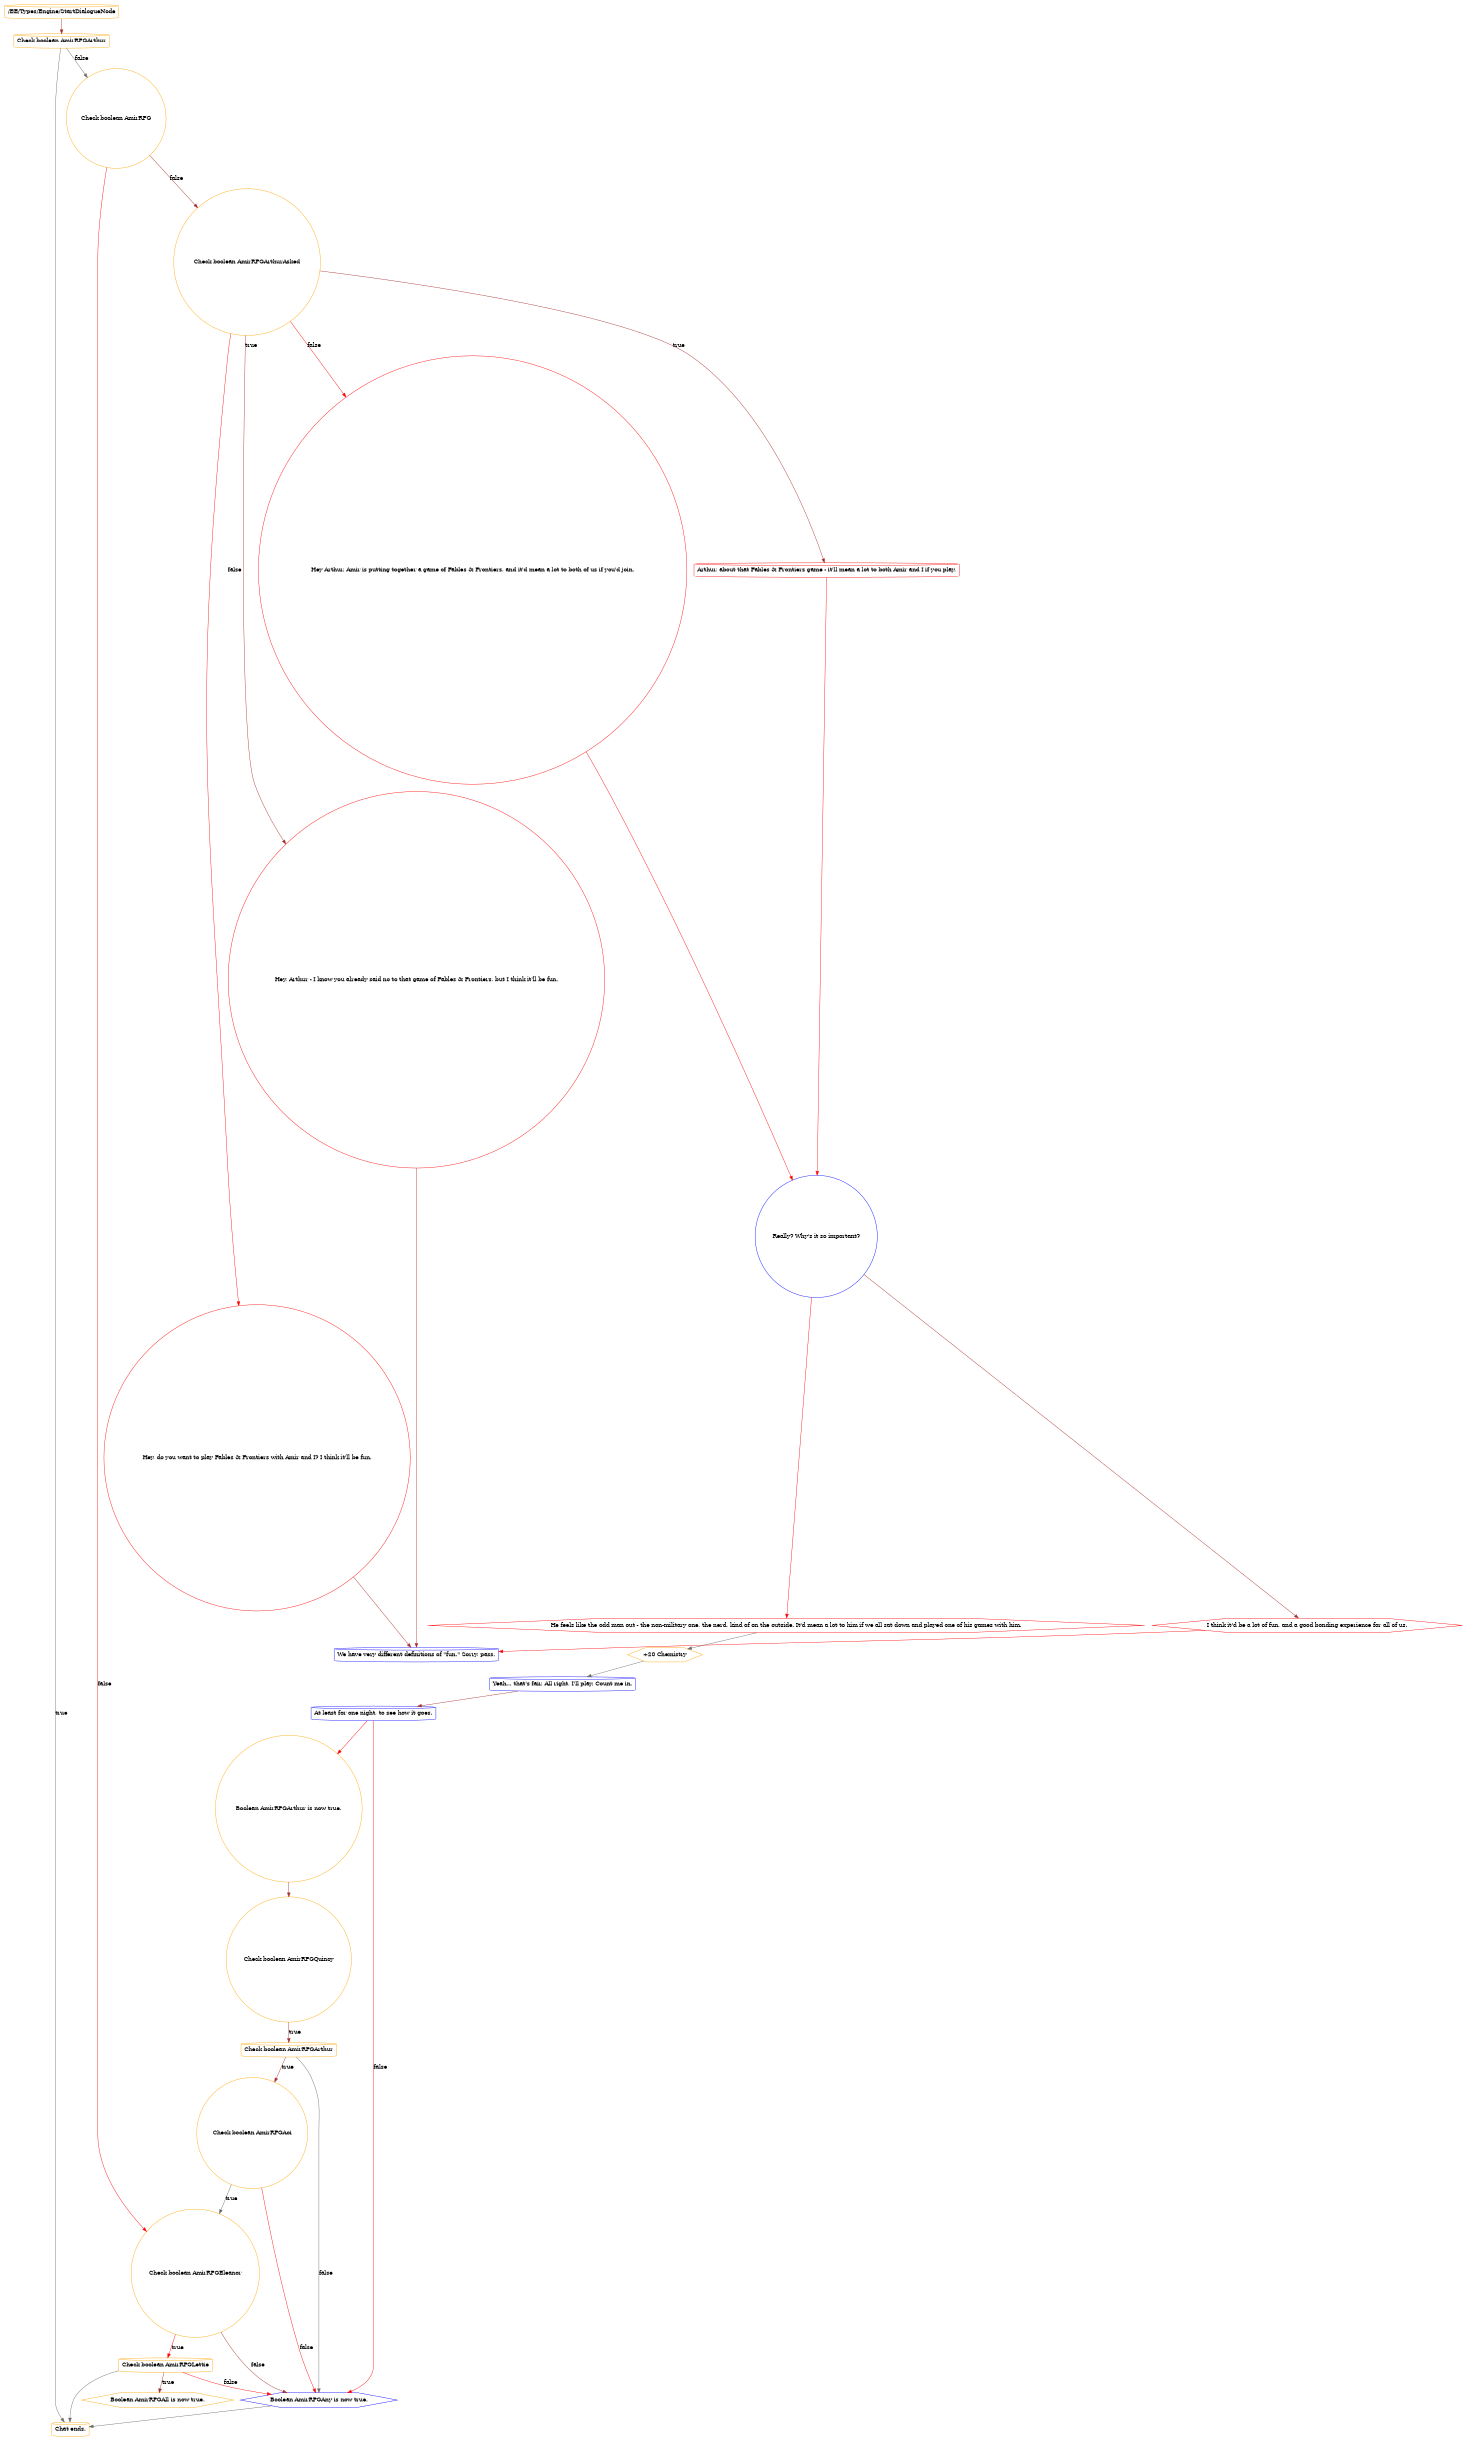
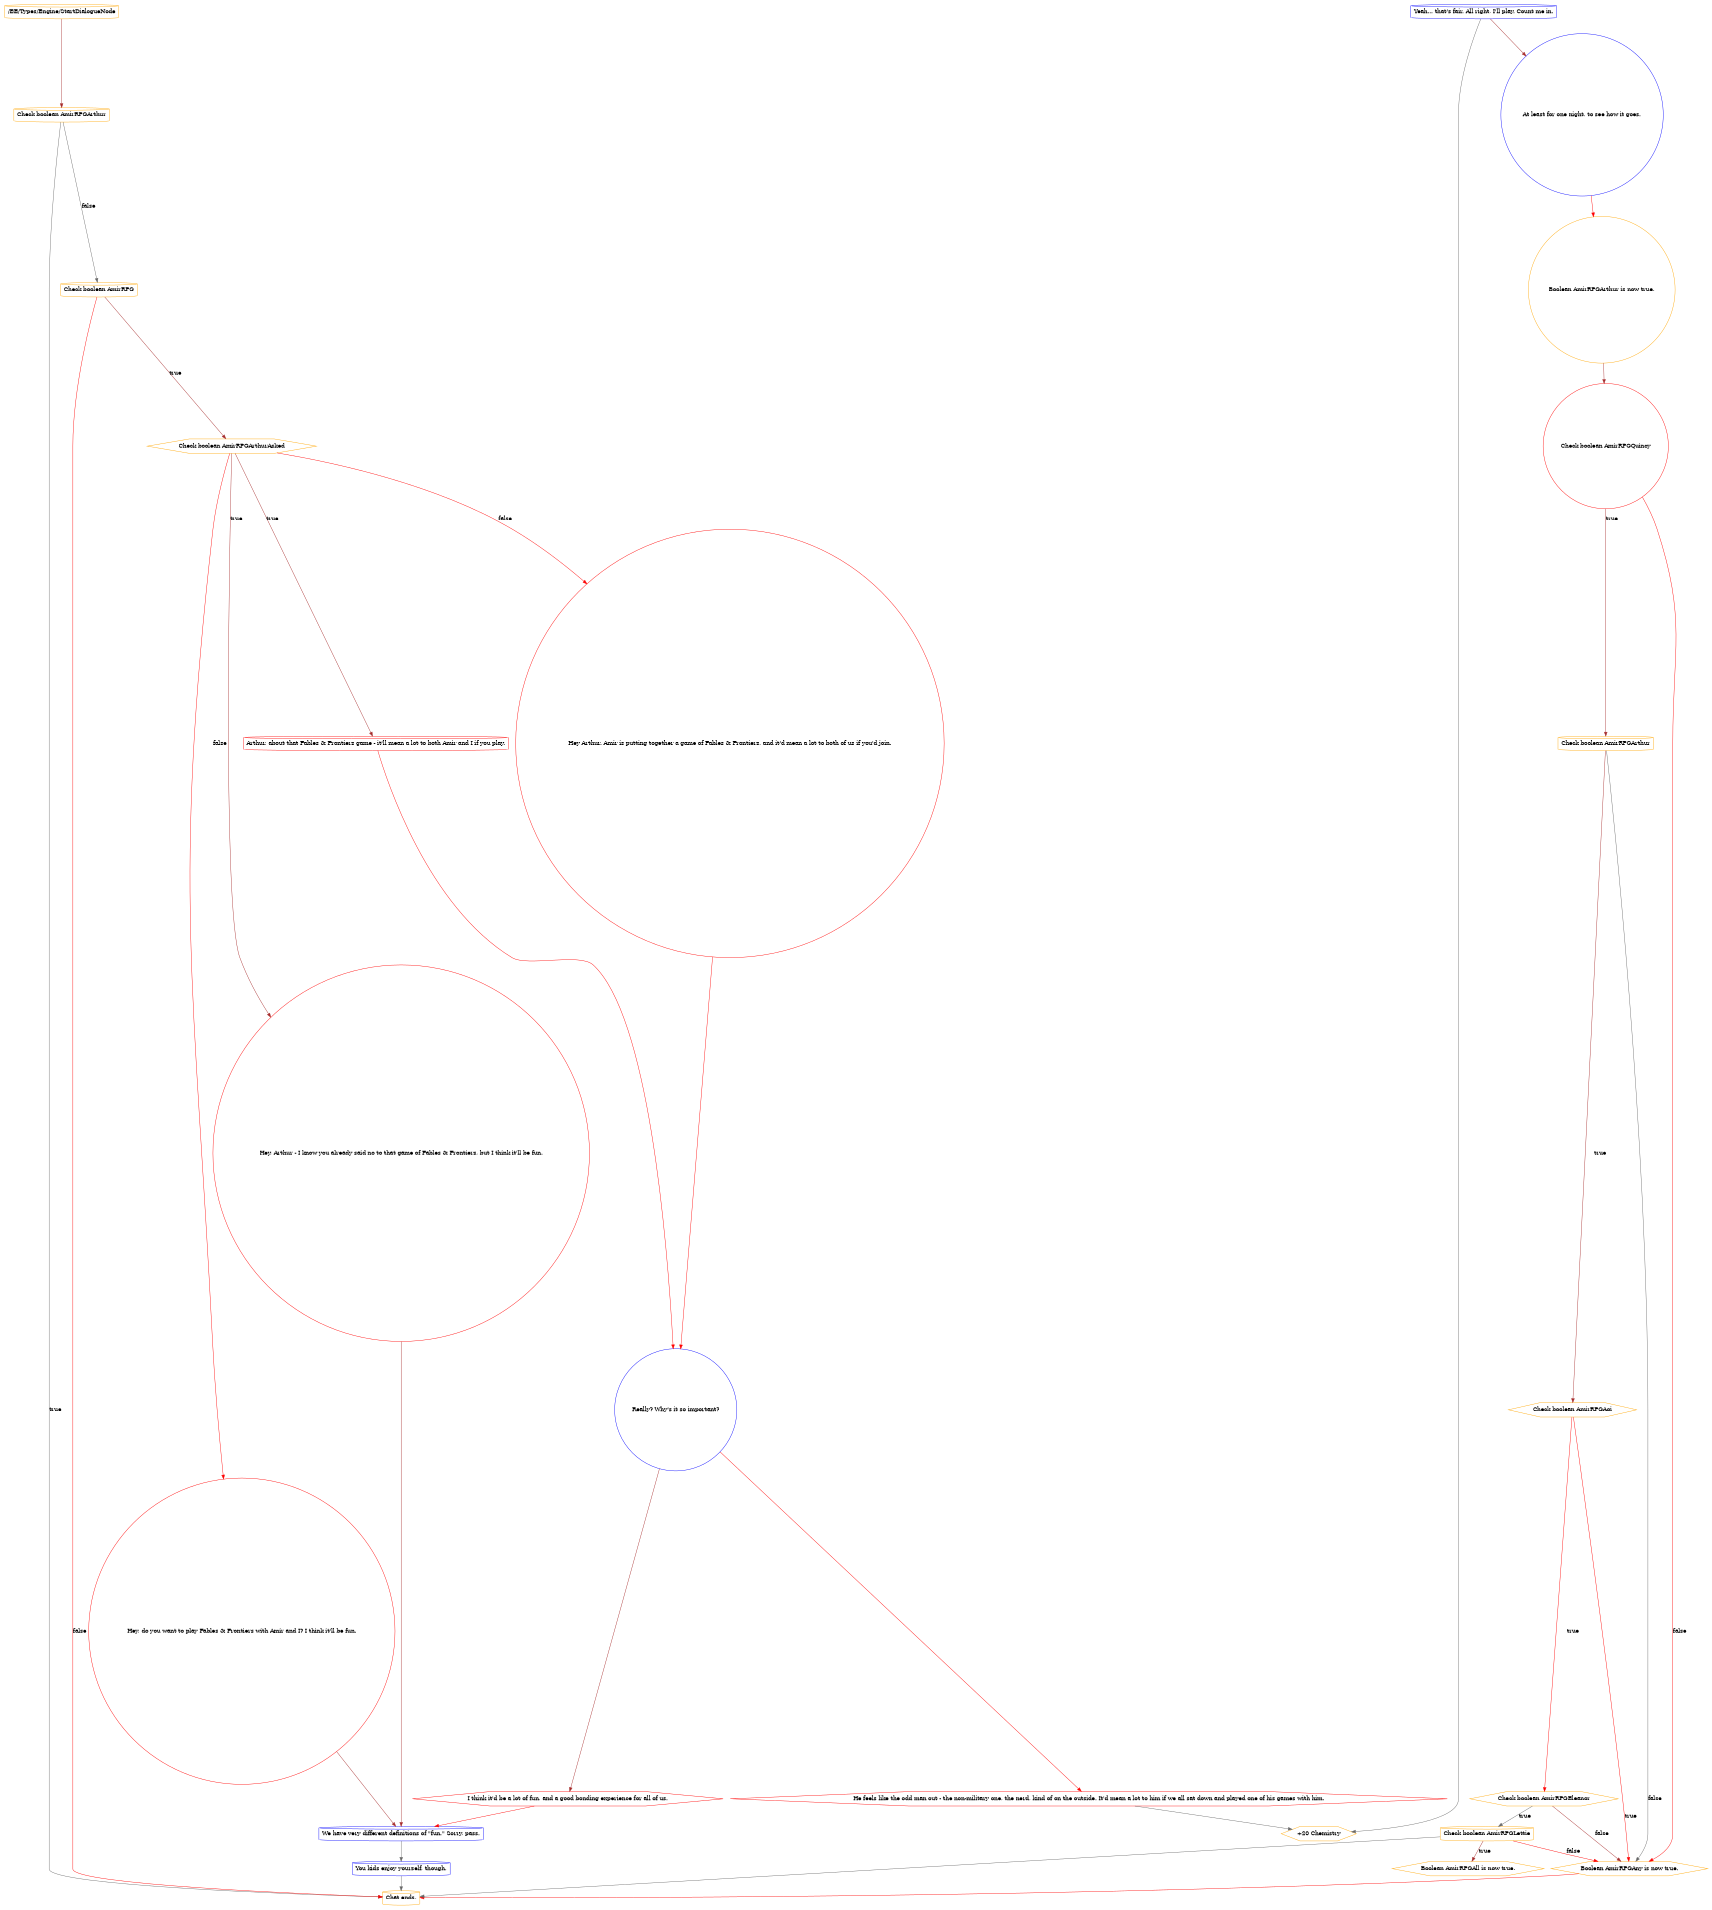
node "Check boolean AmirRPG": shape circle -> cylinder
edge "Check boolean AmirRPG" -> "Check boolean AmirRPGArthurAsked": label "false" -> "true"
node "Check boolean AmirRPGArthurAsked": shape circle -> hexagon
edge "Check boolean AmirRPG" -> "Check boolean AmirRPGEleanor": now "Check boolean AmirRPG" -> "Chat ends."
edge "+20 Chemistry" -> "Yeah... that's fair. All right, I'll play. Count me in.": reversed
node "At least for one night, to see how it goes.": shape cylinder -> circle
node "You kids enjoy yourself, though.": added
node "Check boolean AmirRPGQuincy": color orange -> red
edge "At least for one night, to see how it goes." -> "Boolean AmirRPGAny is now true.": now "Check boolean AmirRPGQuincy" -> "Boolean AmirRPGAny is now true."
node "Check boolean AmirRPGAoi": shape circle -> hexagon
edge "Check boolean AmirRPGAoi" -> "Check boolean AmirRPGEleanor": color gray40 -> red
node "Check boolean AmirRPGEleanor": shape circle -> hexagon
edge "Check boolean AmirRPGEleanor" -> "Check boolean AmirRPGLettie": color red -> gray40
edge "Check boolean AmirRPGAoi" -> "Boolean AmirRPGAny is now true.": label "false" -> "true"
node "Boolean AmirRPGAny is now true.": color blue -> orange
edge "Boolean AmirRPGAny is now true." -> "Chat ends.": color gray40 -> red
